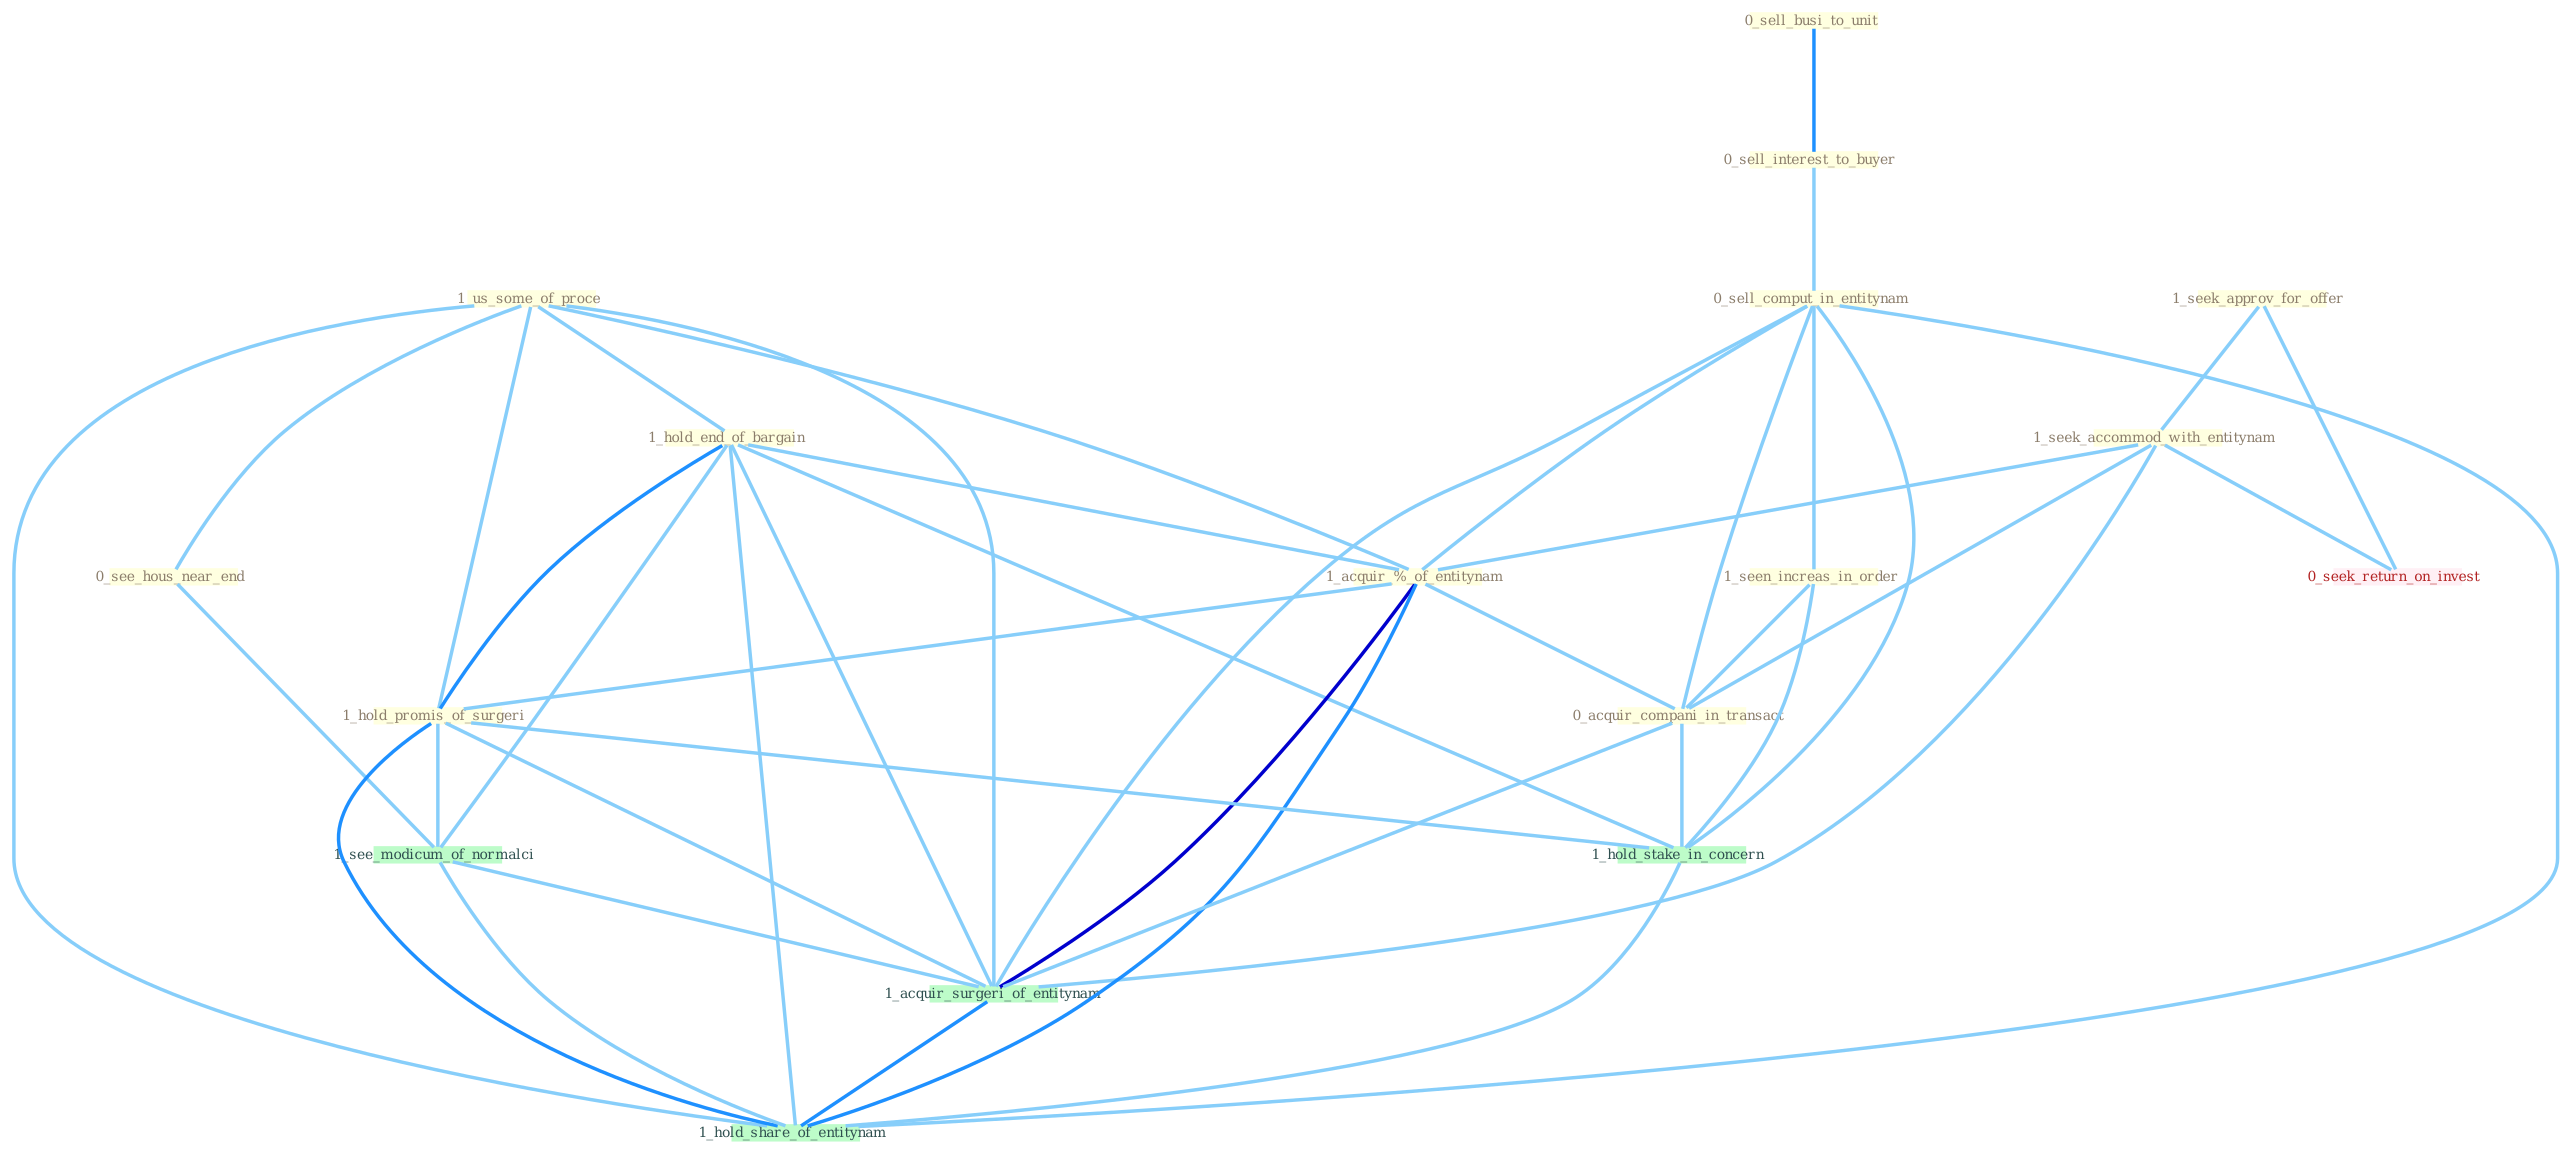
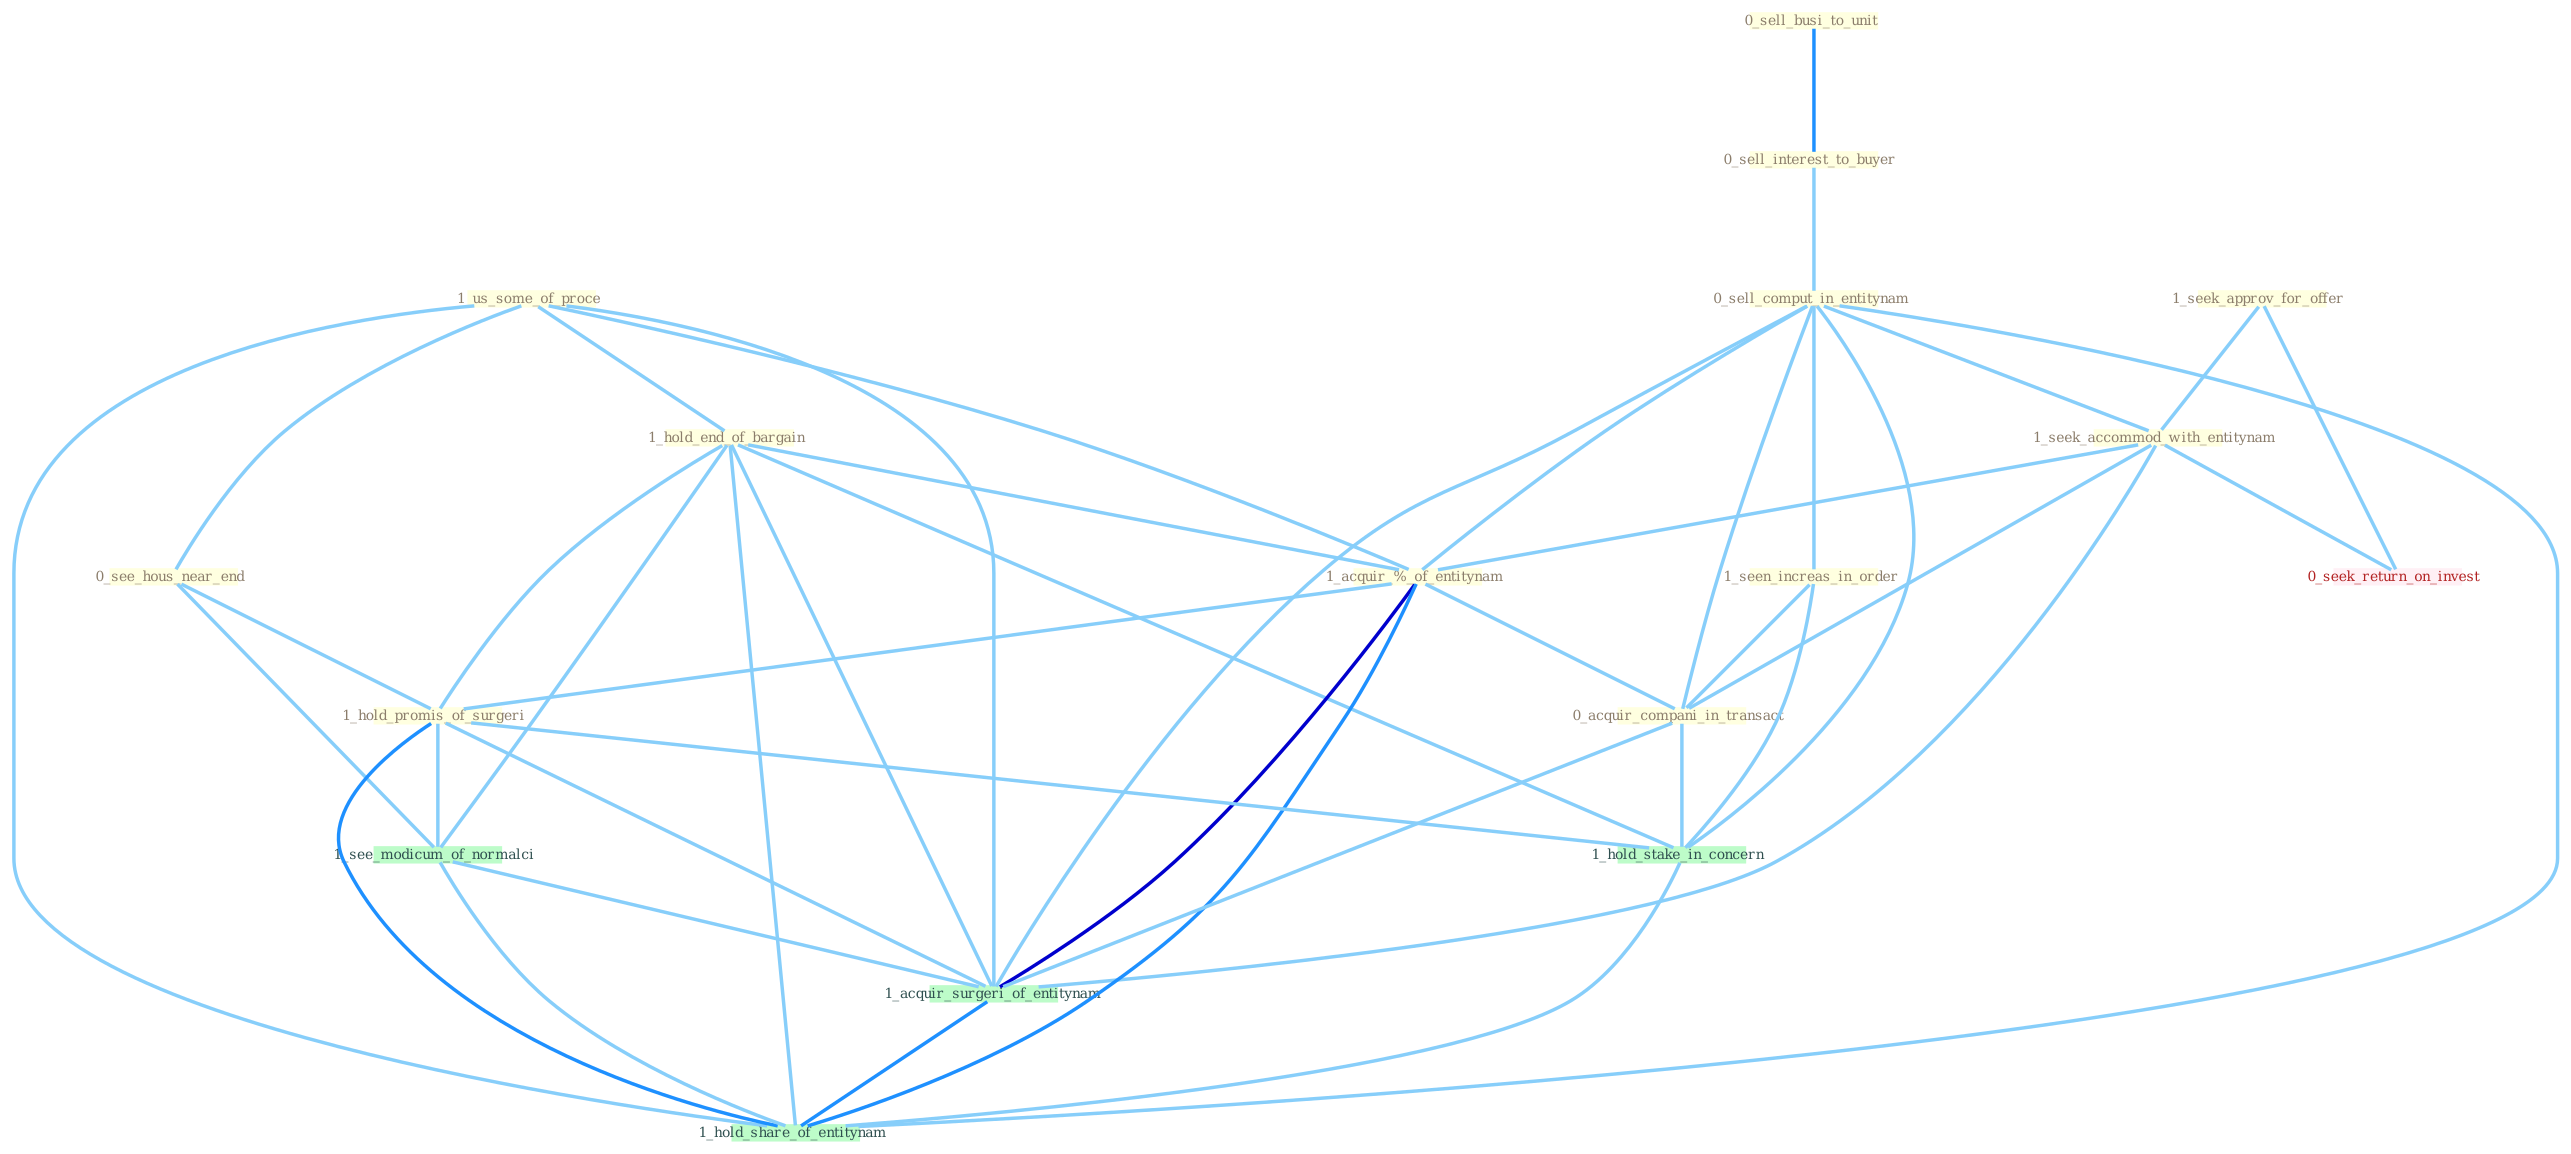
edge "0_sell_comput_in_entitynam" -- "1_seek_accommod_with_entitynam": added
edge "1_us_some_of_proce" -- "1_hold_promis_of_surgeri": now "0_see_hous_near_end" -- "1_hold_promis_of_surgeri"
edge "1_hold_end_of_bargain" -- "1_hold_promis_of_surgeri": color #1e90ff -> #87cefa
